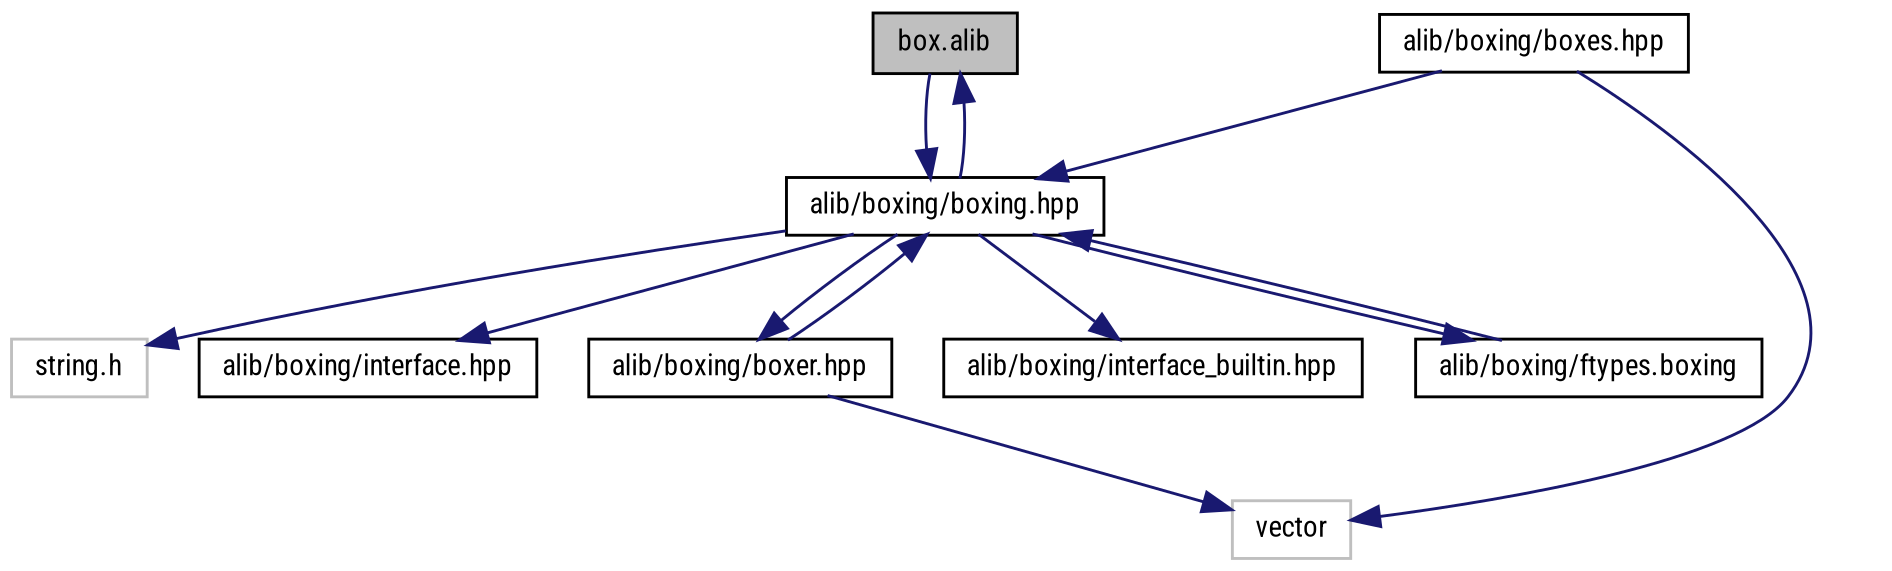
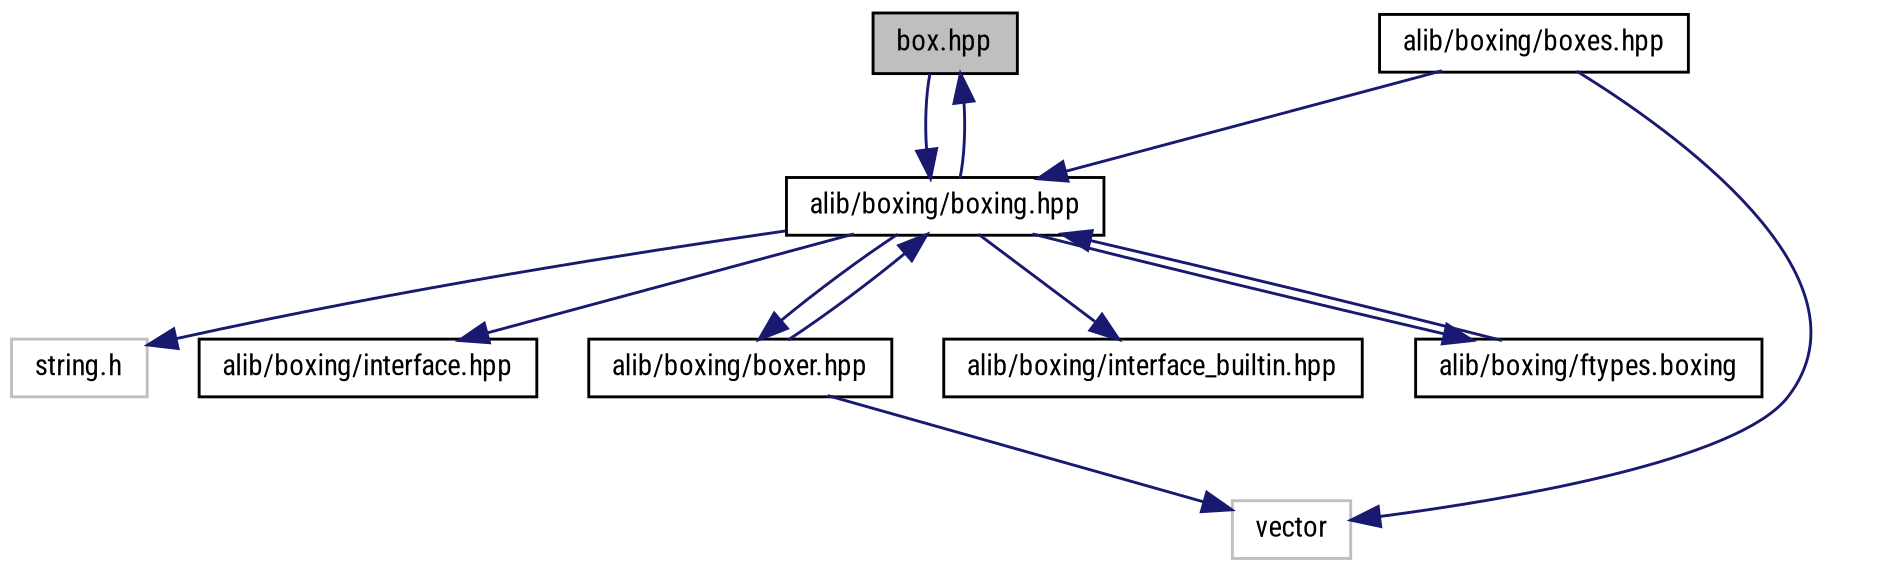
node "box.alib": label "box.alib" -> "box.hpp"
